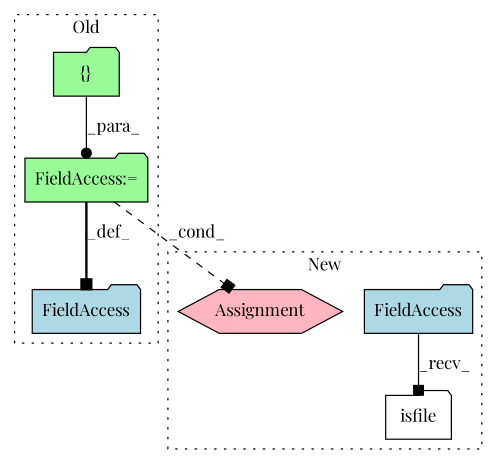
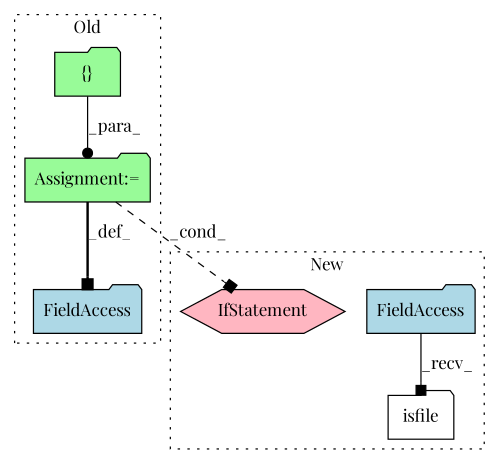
node "FieldAccess:=": label "FieldAccess:=" -> "Assignment:="
node "Assignment": label "Assignment" -> "IfStatement"
